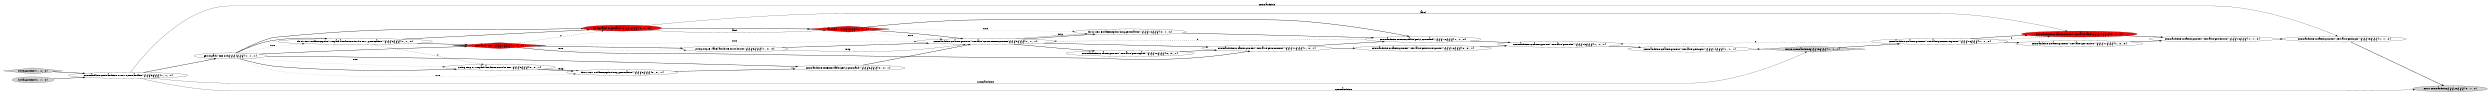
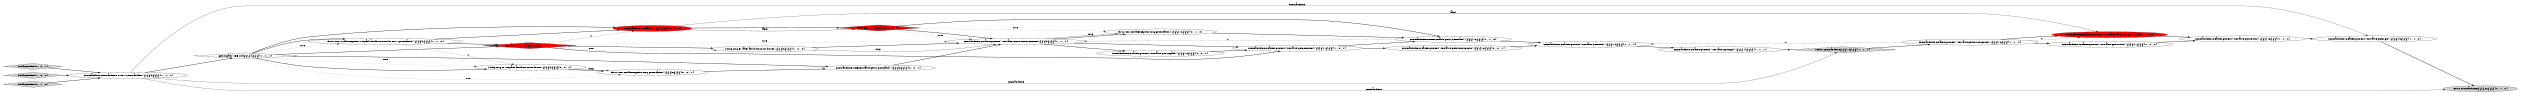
node "getVsspath() == null@@@4@@@['1', '1', '1']": shape ellipse -> diamond
node "buildCmdLine['0', '0', '1']": added
node "buildCmdLine['0', '1', '0']": shape ellipse -> diamond
